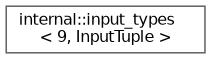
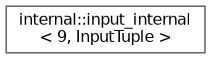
node "internal::input_types < 9, InputTuple >": label "internal::input_types < 9, InputTuple >" -> "internal::input_internal < 9, InputTuple >"
